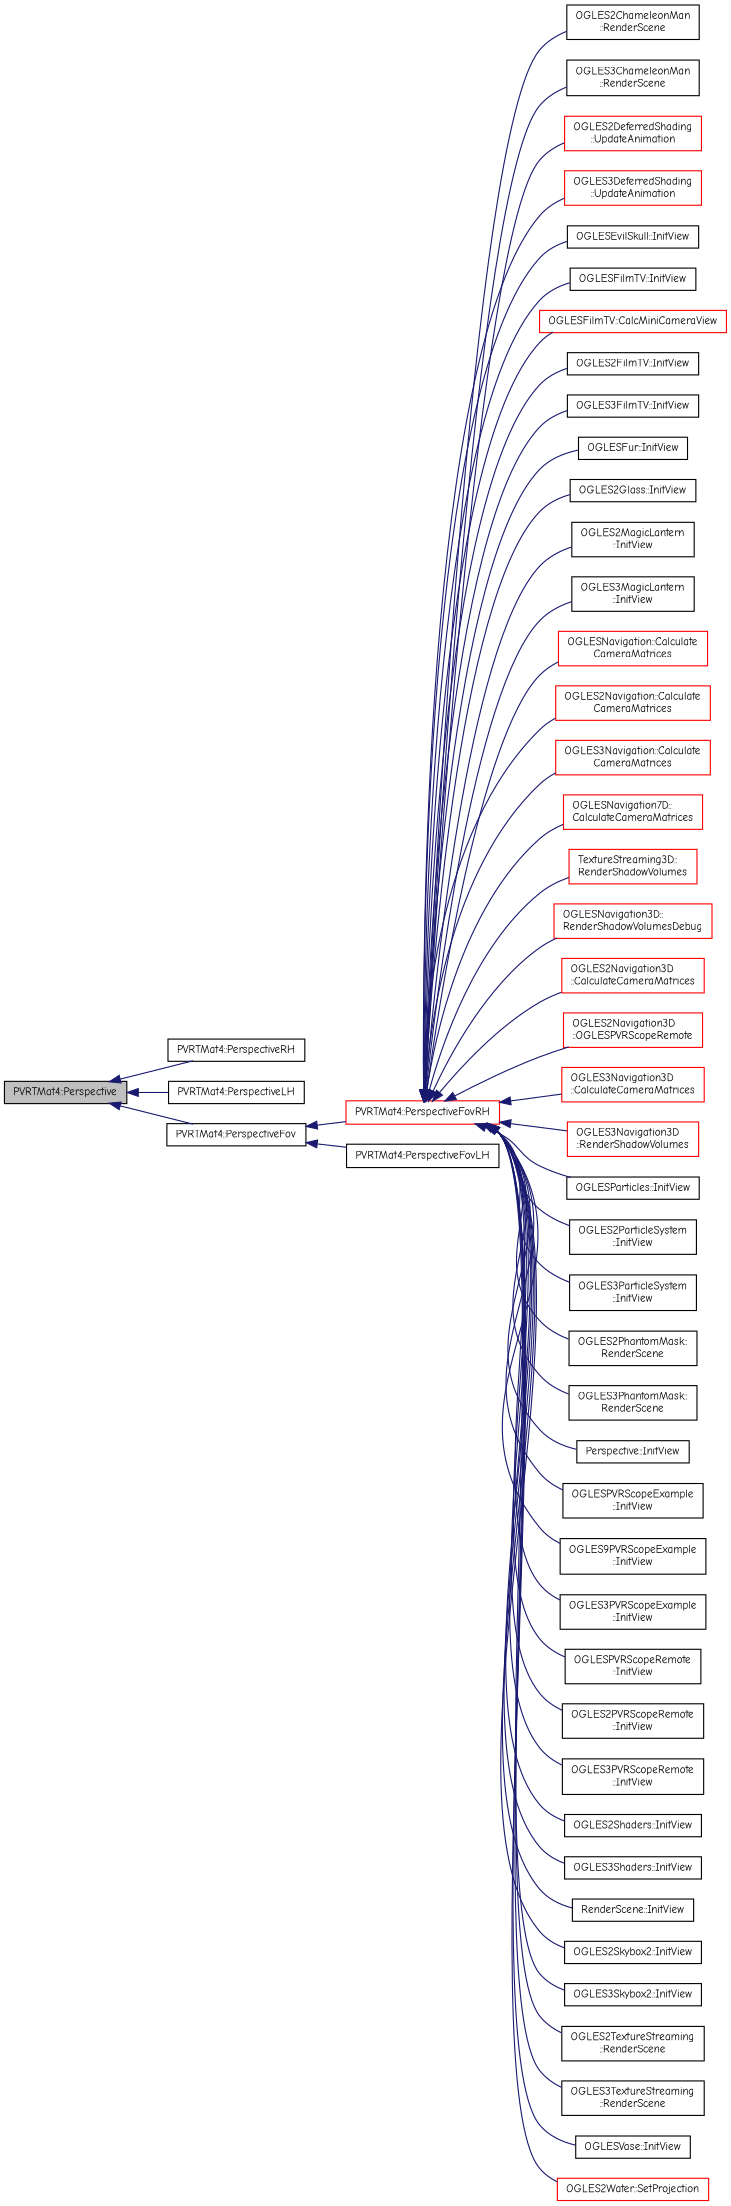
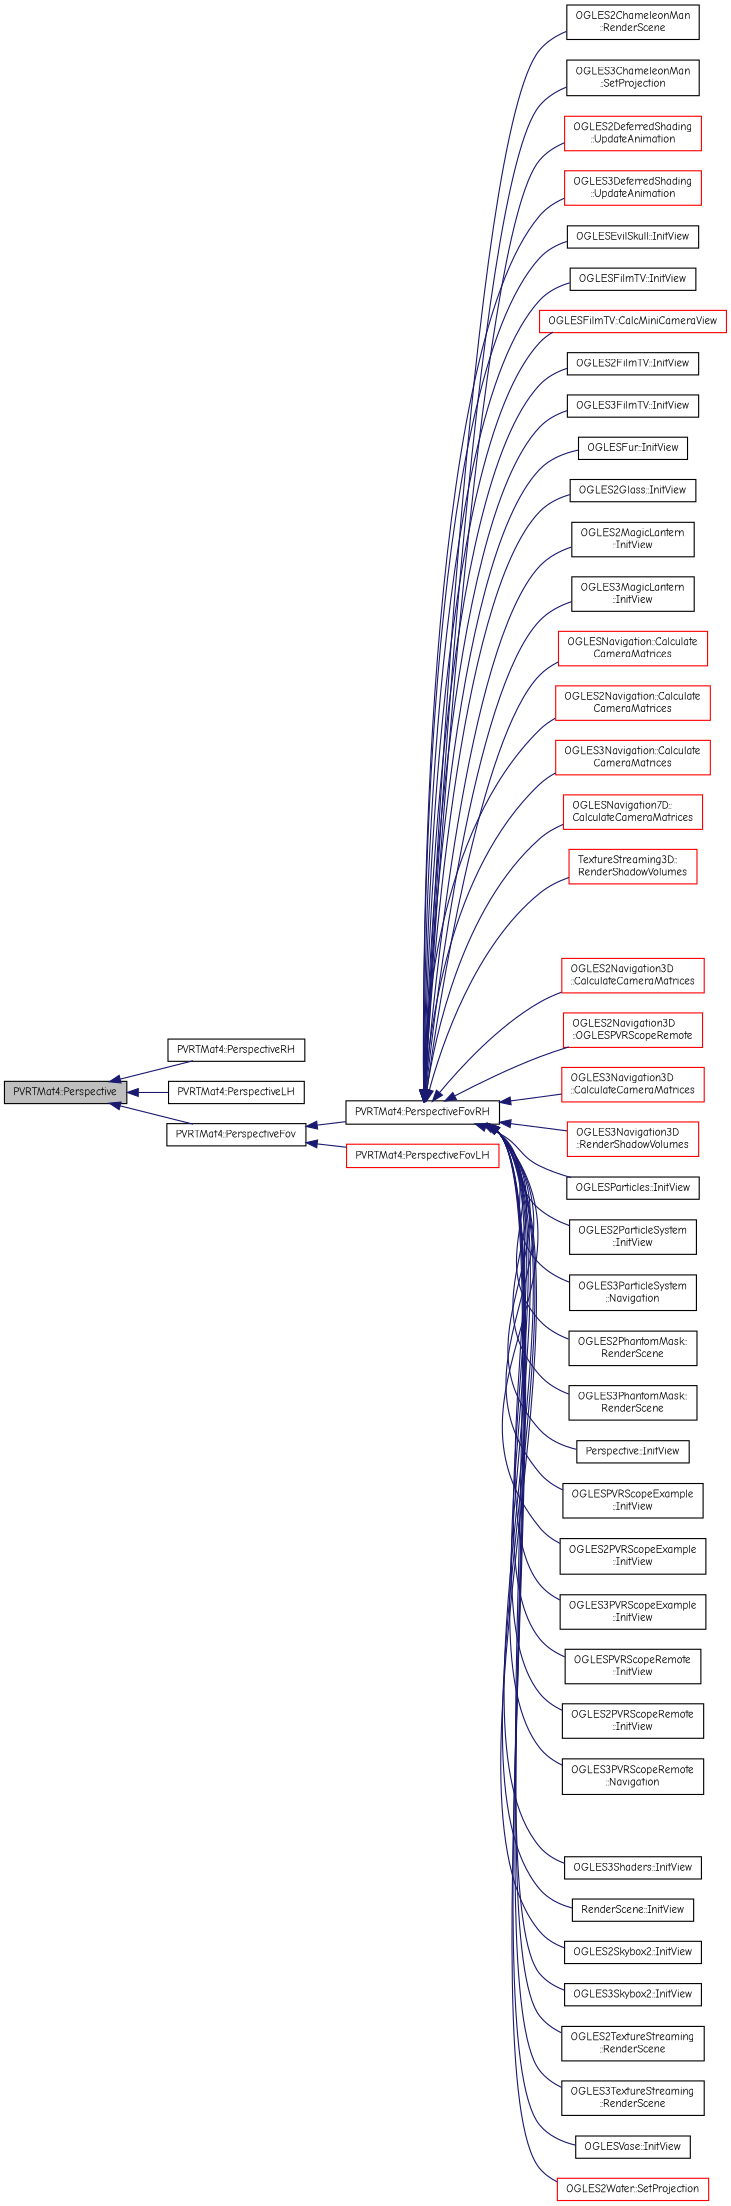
node "OGLES3ChameleonMan ::RenderScene": label "OGLES3ChameleonMan ::RenderScene" -> "OGLES3ChameleonMan ::SetProjection"
node "OGLESNavigation3D:: RenderShadowVolumesDebug": removed
node "PVRTMat4::PerspectiveFovRH": color red -> black
node "PVRTMat4::PerspectiveFovLH": color black -> red
node "OGLES3ParticleSystem ::InitView": label "OGLES3ParticleSystem ::InitView" -> "OGLES3ParticleSystem ::Navigation"
node "OGLES9PVRScopeExample ::InitView": label "OGLES9PVRScopeExample ::InitView" -> "OGLES2PVRScopeExample ::InitView"
node "OGLES3PVRScopeRemote ::InitView": label "OGLES3PVRScopeRemote ::InitView" -> "OGLES3PVRScopeRemote ::Navigation"
node "OGLES2Shaders::InitView": removed
